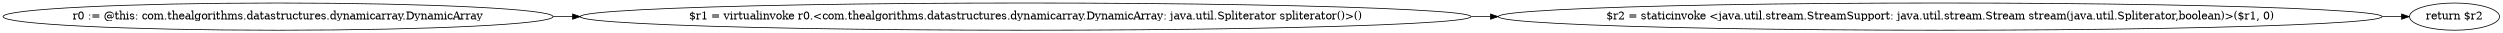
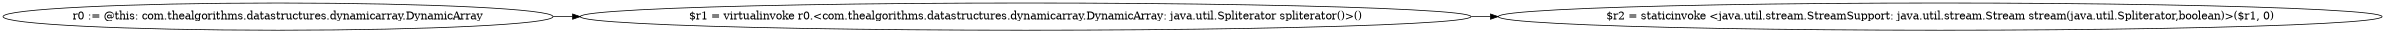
node "return $r2": removed
